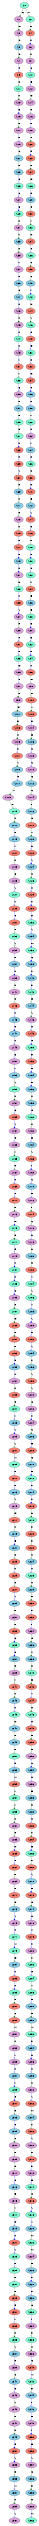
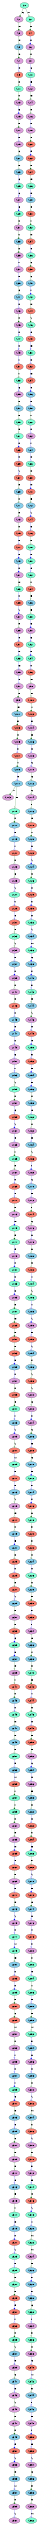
edge "S113" -> "S115": now "S111" -> "S115"
